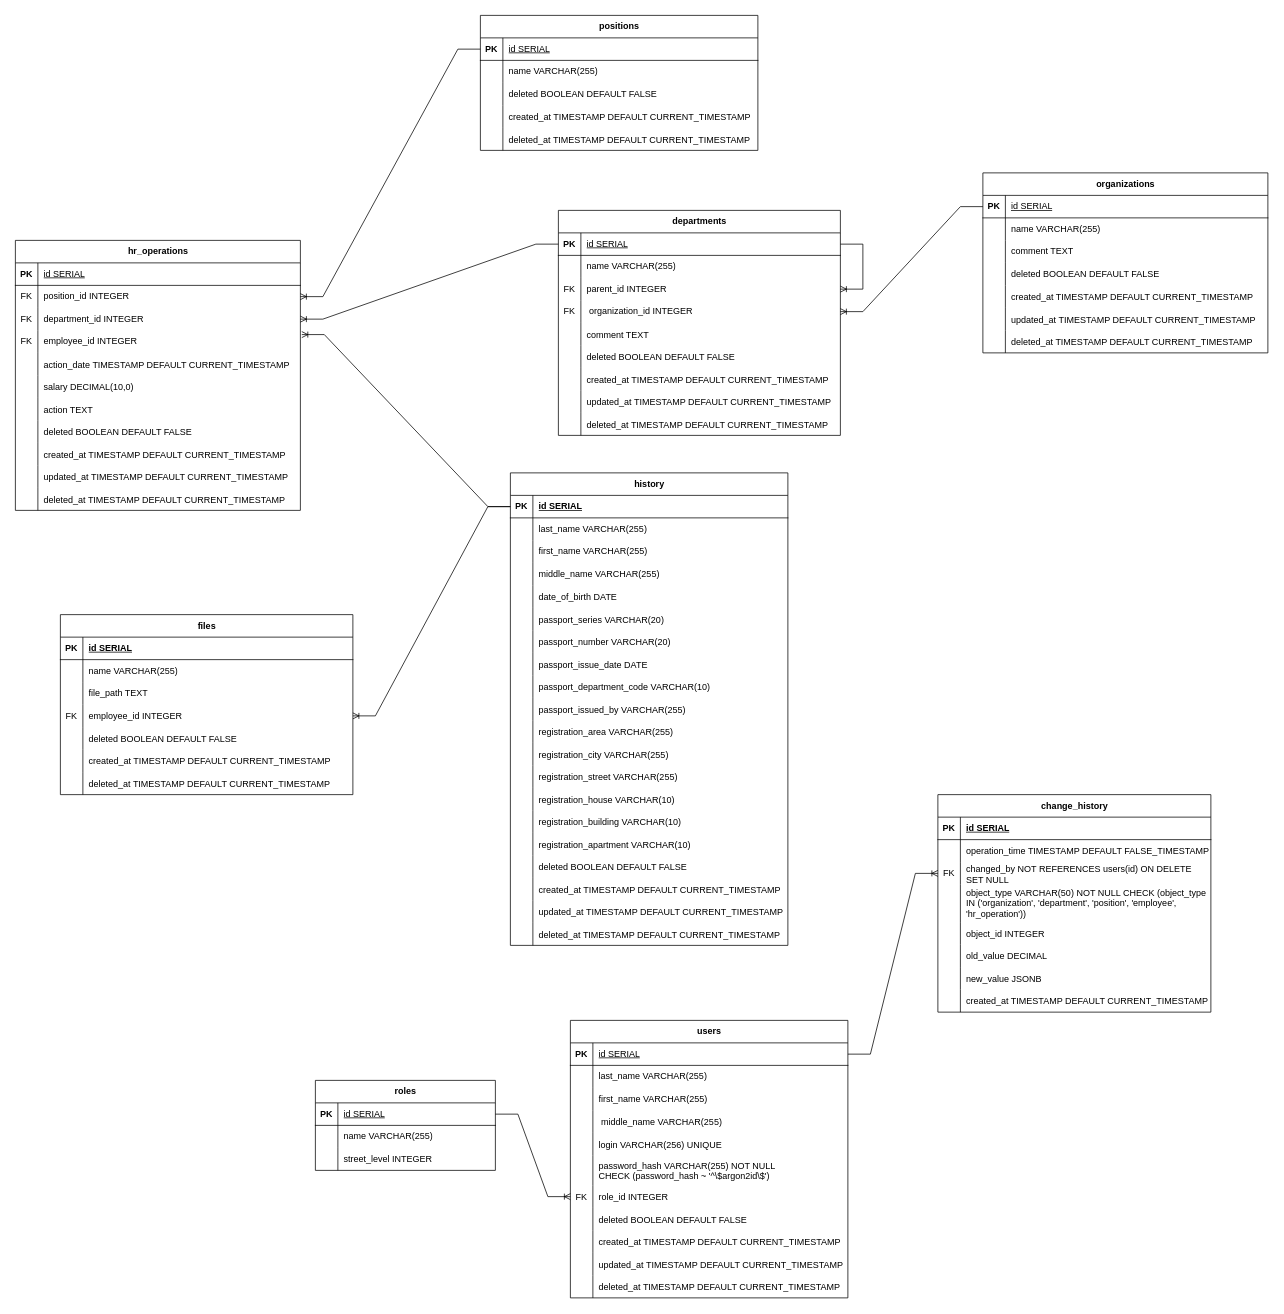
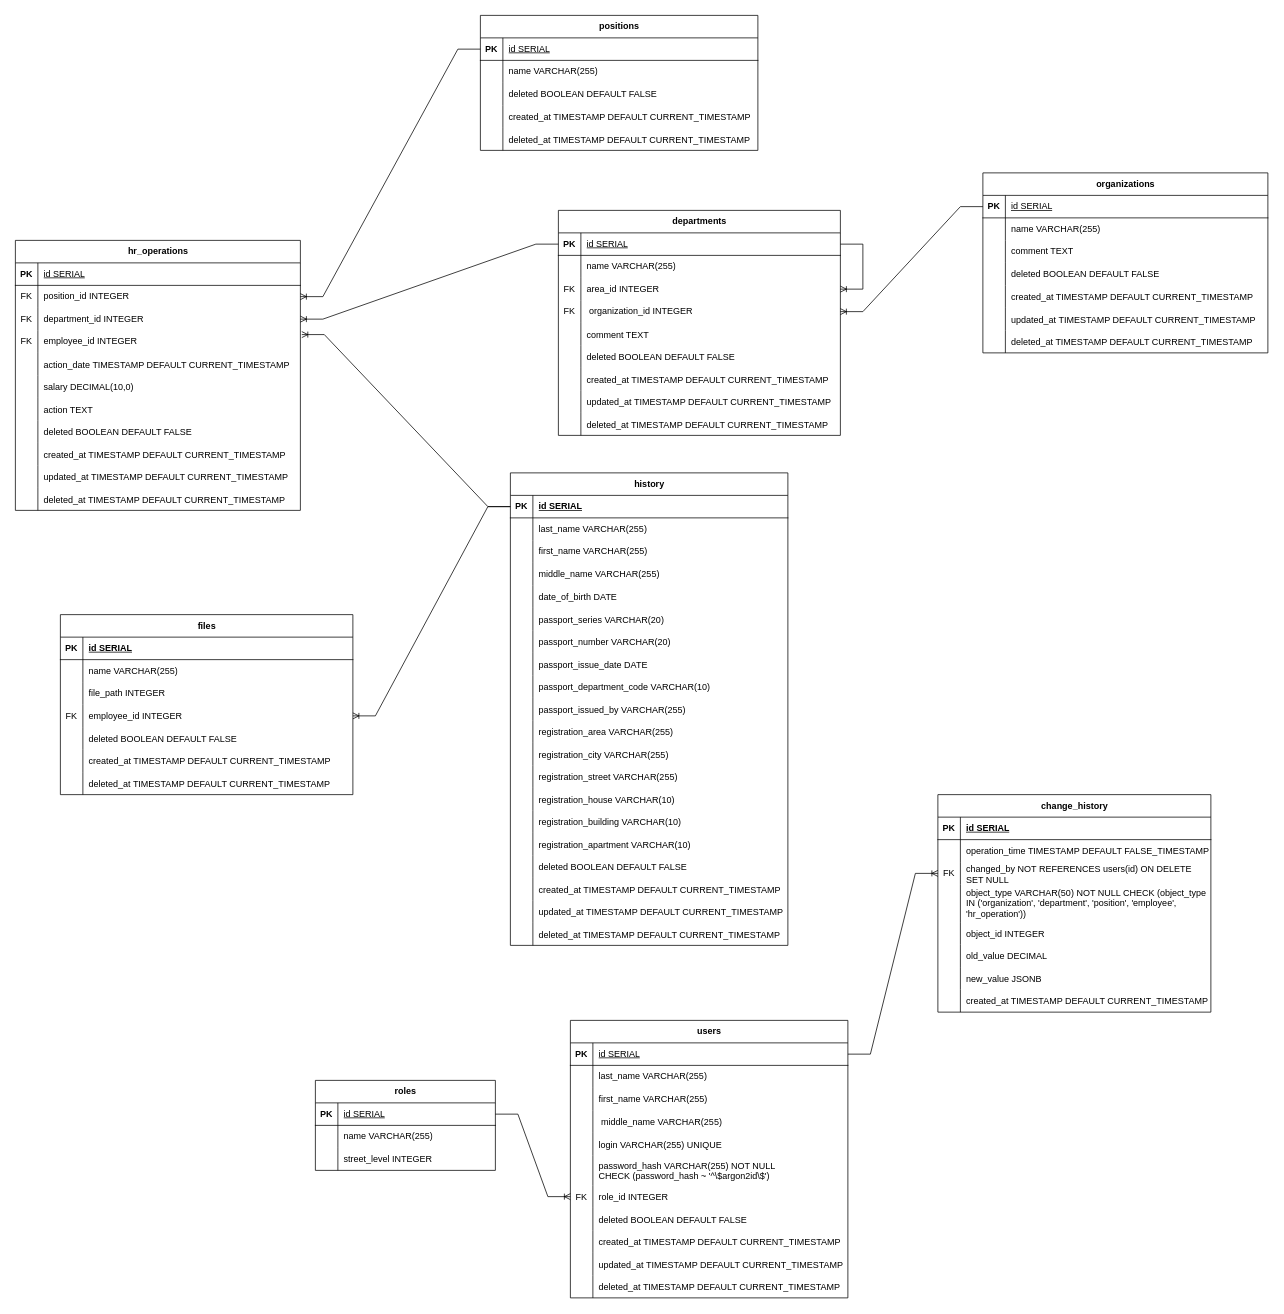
node "parent_id INTEGER": label "parent_id INTEGER" -> "area_id INTEGER"
node "file_path TEXT": label "file_path TEXT" -> "file_path INTEGER"
node "login VARCHAR(256) UNIQUE": label "login VARCHAR(256) UNIQUE" -> "login VARCHAR(255) UNIQUE"
